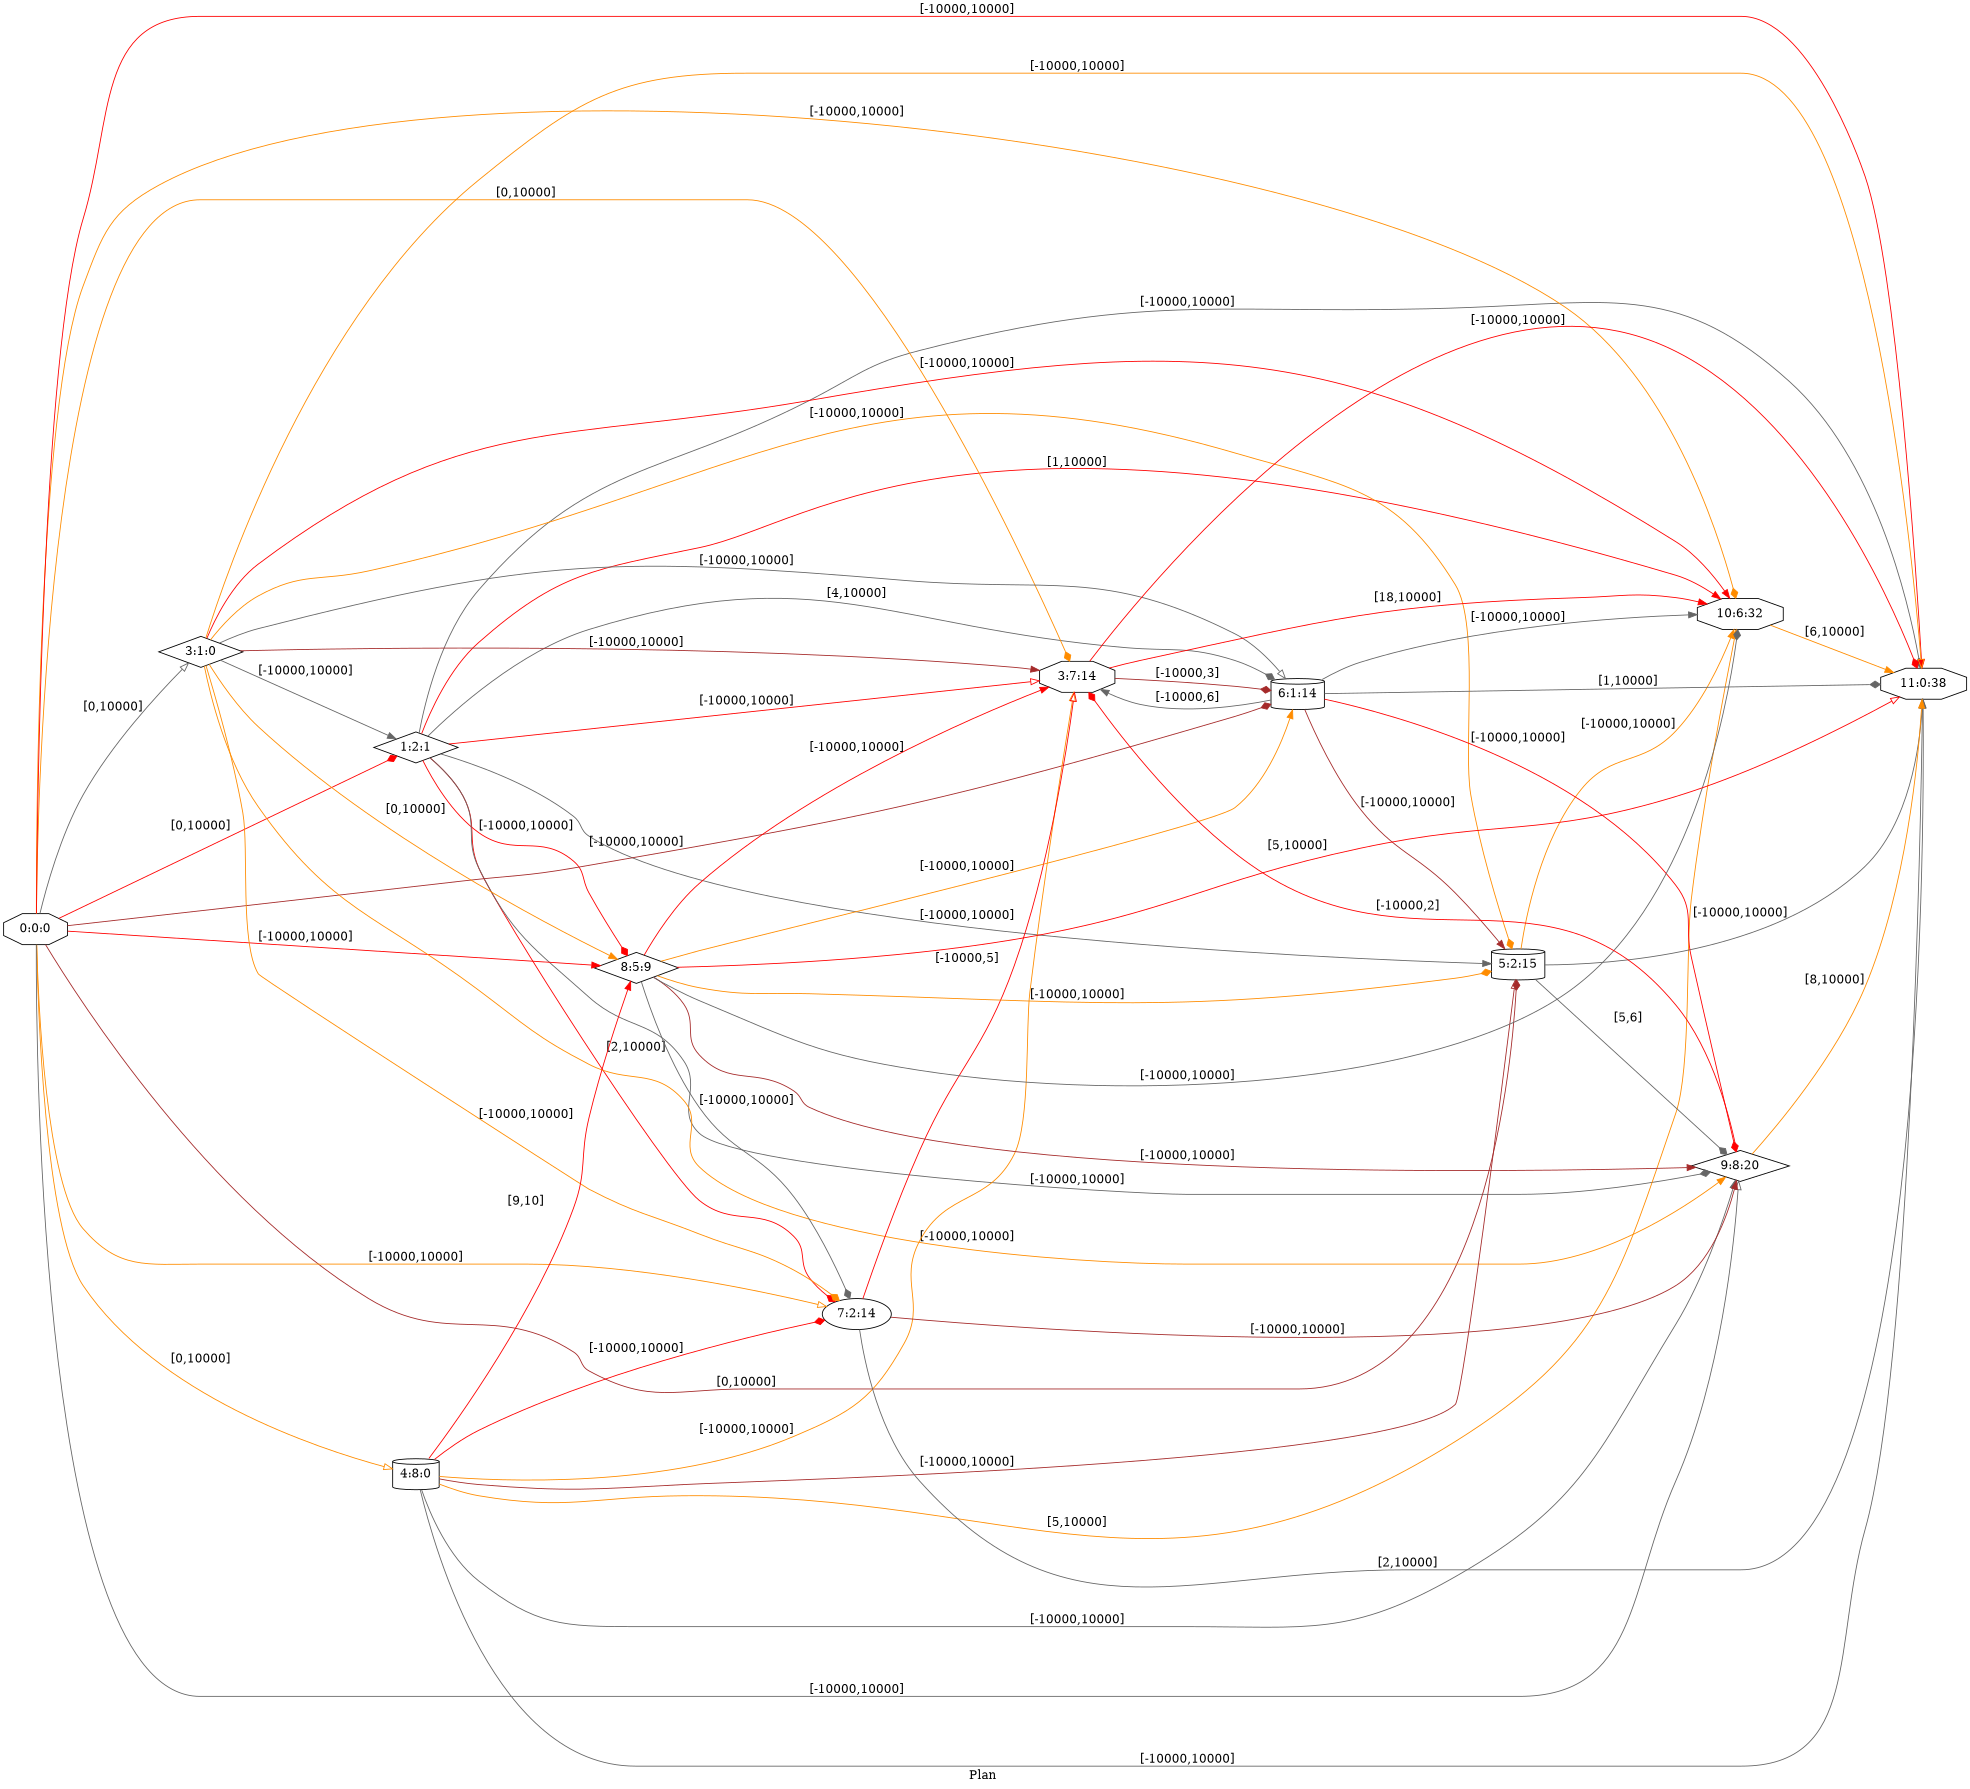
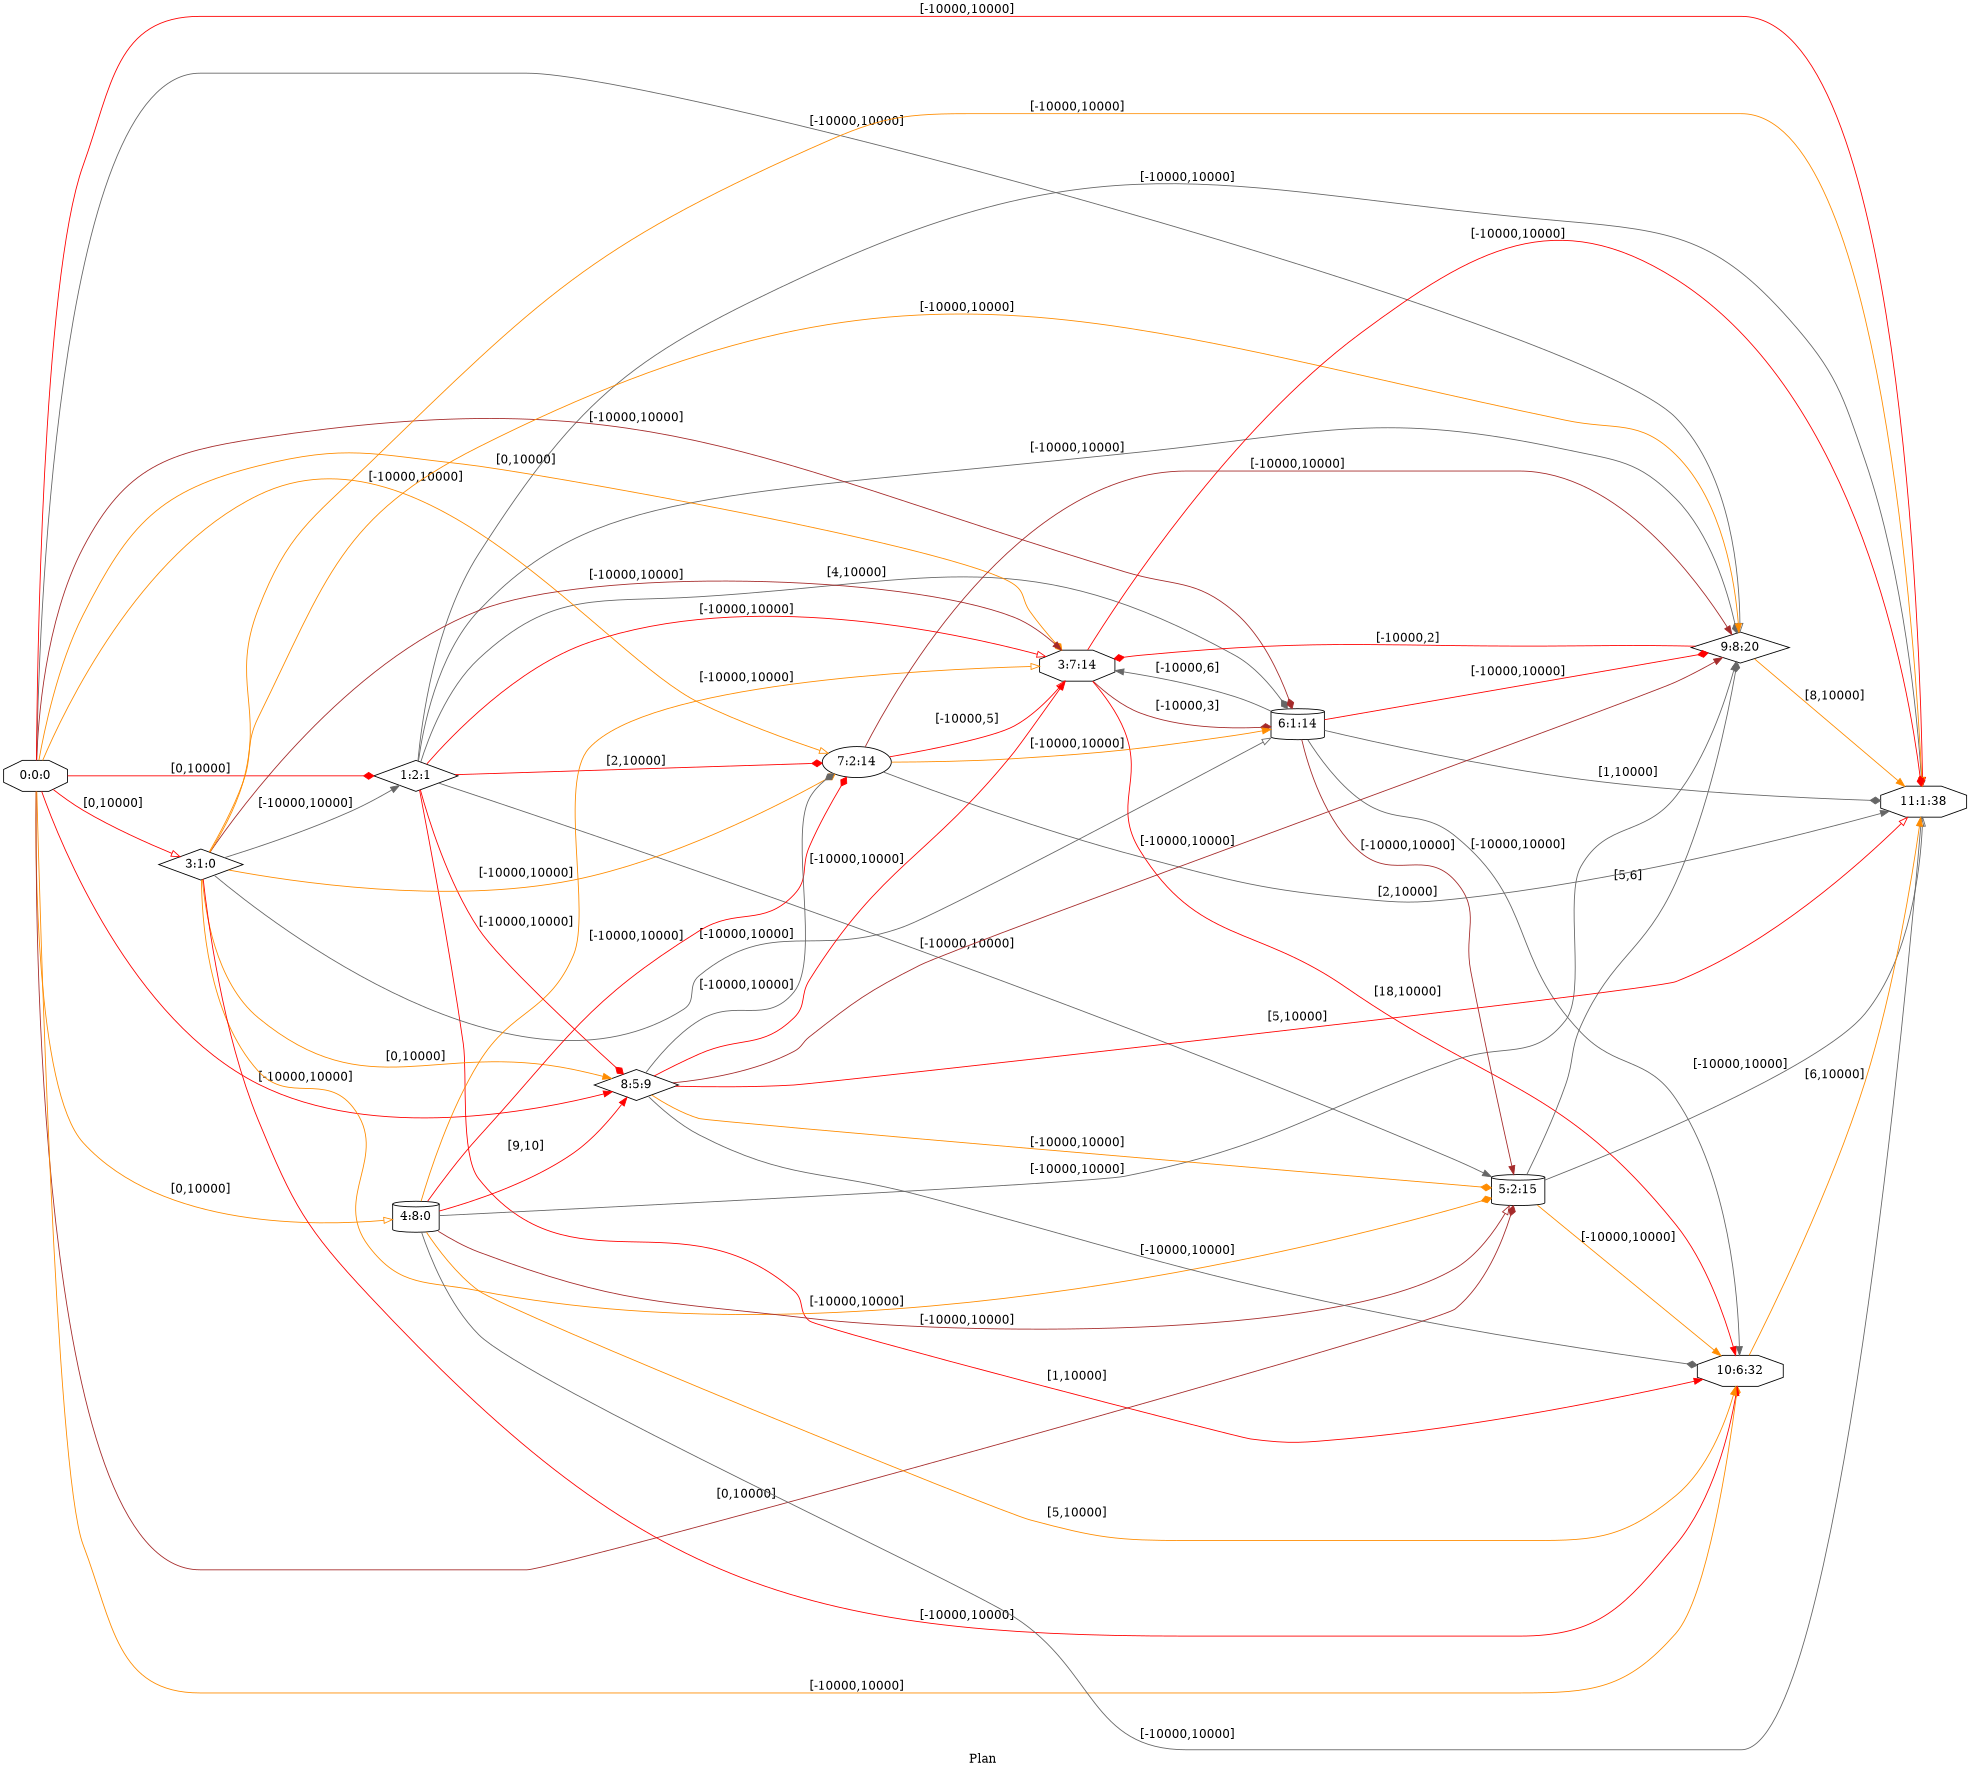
node "11:0:38": label "11:0:38" -> "11:1:38"
edge "0:0:0" -> "3:1:0": color gray40 -> red
edge "8:5:9" -> "6:1:14": now "7:2:14" -> "6:1:14"
